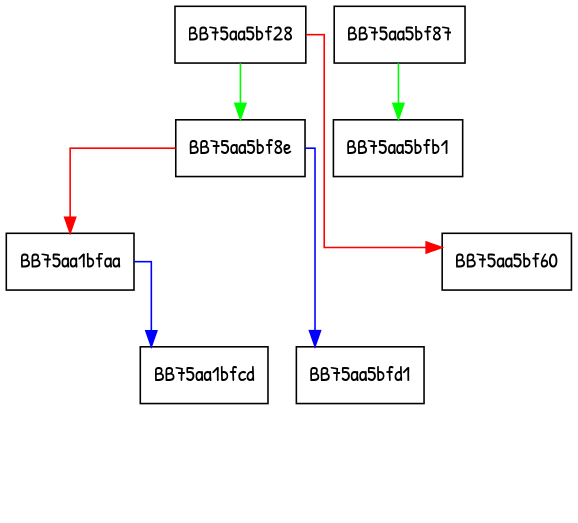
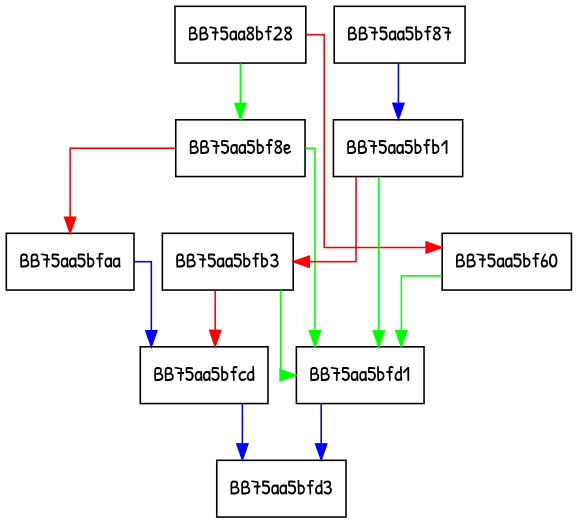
node "BB75aa5bf28": label "BB75aa5bf28" -> "BB75aa8bf28"
edge "BB75aa5bf87" -> "BB75aa5bfb1": color green -> blue
edge "BB75aa5bf8e" -> "BB75aa5bfd1": color blue -> green
edge "BB75aa5bfb1" -> "BB75aa5bfd1": added
node "BB75aa1bfaa": label "BB75aa1bfaa" -> "BB75aa5bfaa"
node "BB75aa5bfb3": added
edge "BB75aa5bf60" -> "BB75aa5bfd1": added
node "BB75aa1bfcd": label "BB75aa1bfcd" -> "BB75aa5bfcd"
node "BB75aa5bfd3": added
